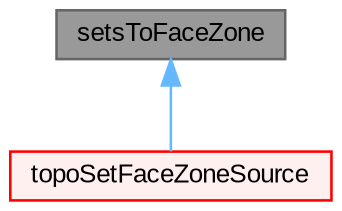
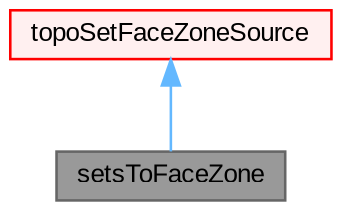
edge "topoSetFaceZoneSource" -> "setsToFaceZone": reversed
